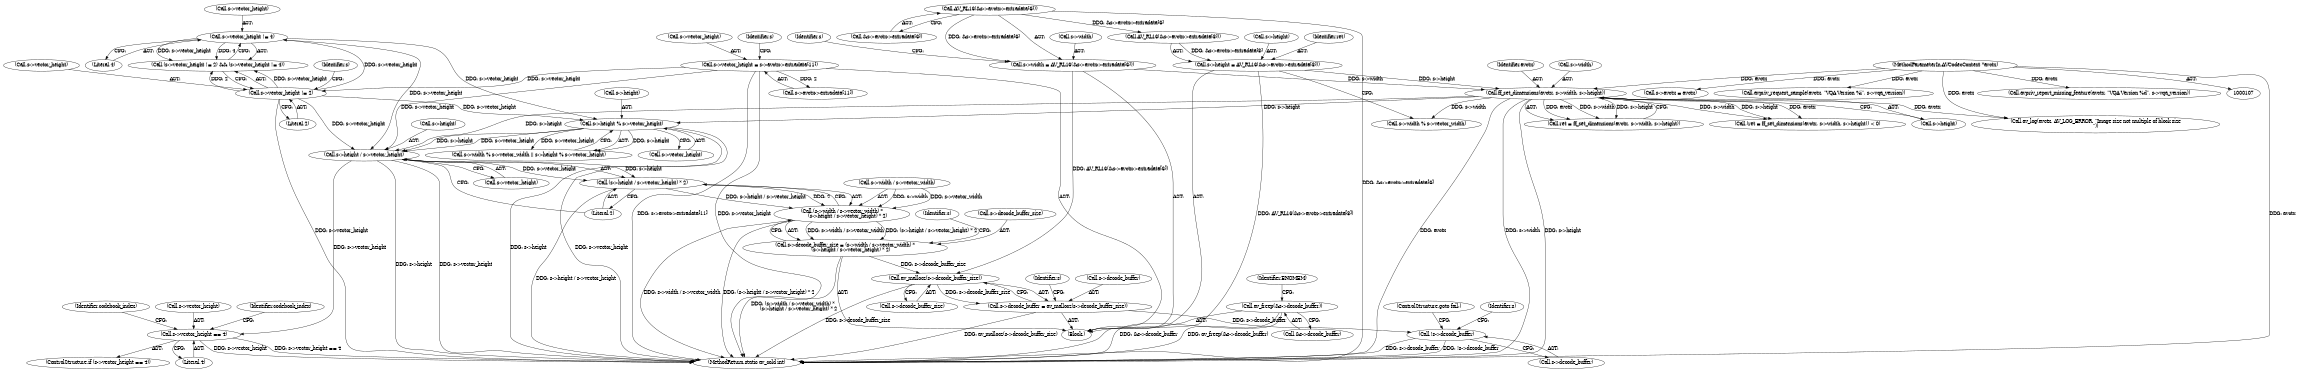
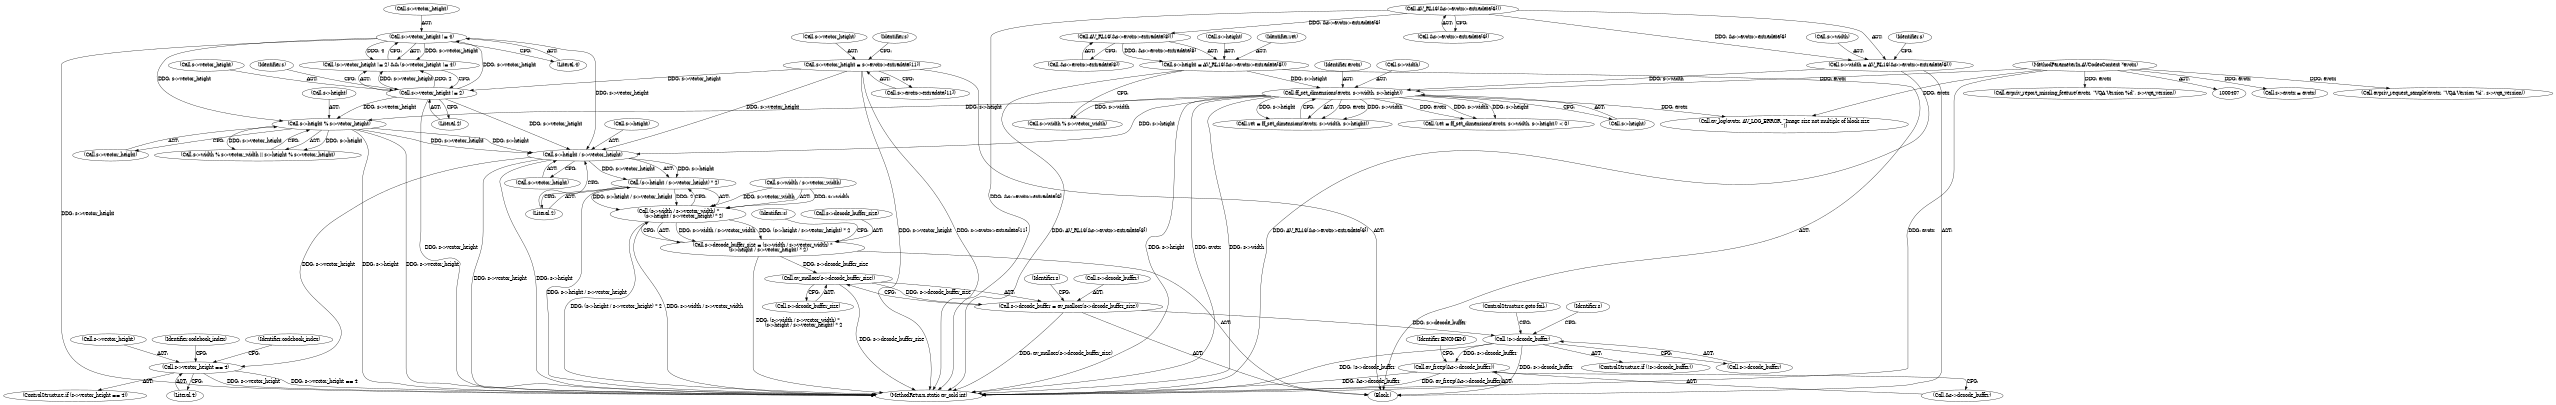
node "(Call,&s->avctx->extradata[8])": added
edge "(Call,s->vector_height = s->avctx->extradata[11])" -> "(Call,s->avctx->extradata[11])": label "DDG: 2" -> "CFG: "
node "1000107": label "1000107" -> "1000407"
edge "(Call,s->width = AV_RL16(&s->avctx->extradata[6]))" -> "(Call,av_mallocz(s->decode_buffer_size))": now "(Call,s->width = AV_RL16(&s->avctx->extradata[6]))" -> "(MethodReturn,static av_cold int)"
edge "(Call,!s->decode_buffer)" -> "(Call,av_freep(&s->decode_buffer))": added, label "DDG: s->decode_buffer"
node "(ControlStructure,if (!s->decode_buffer))": added
edge "(Call,s->vector_height != 4)" -> "(MethodReturn,static av_cold int)": added, label "DDG: s->vector_height"
